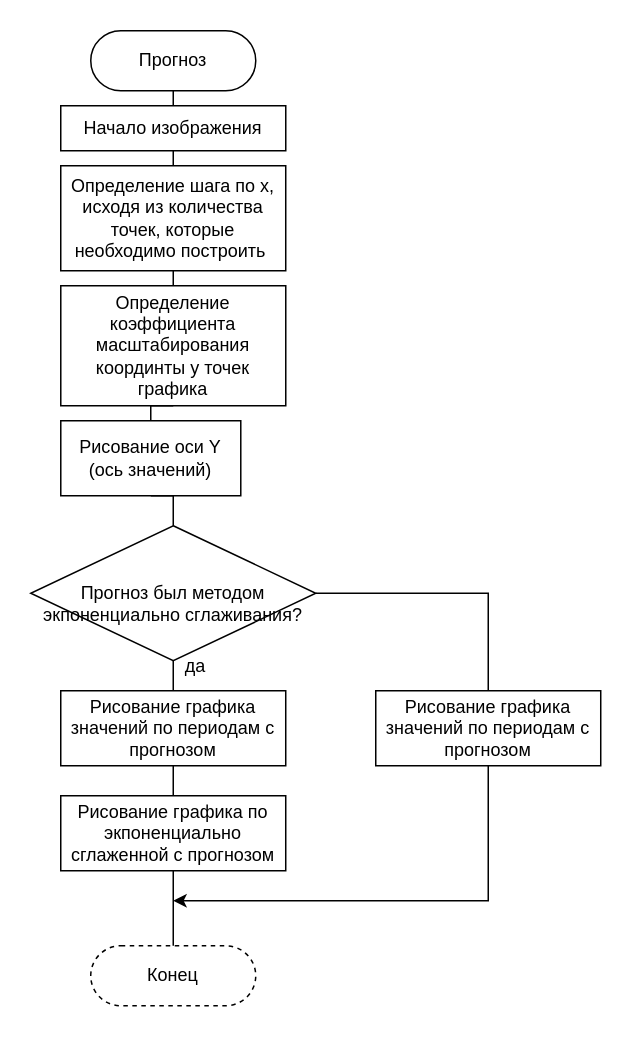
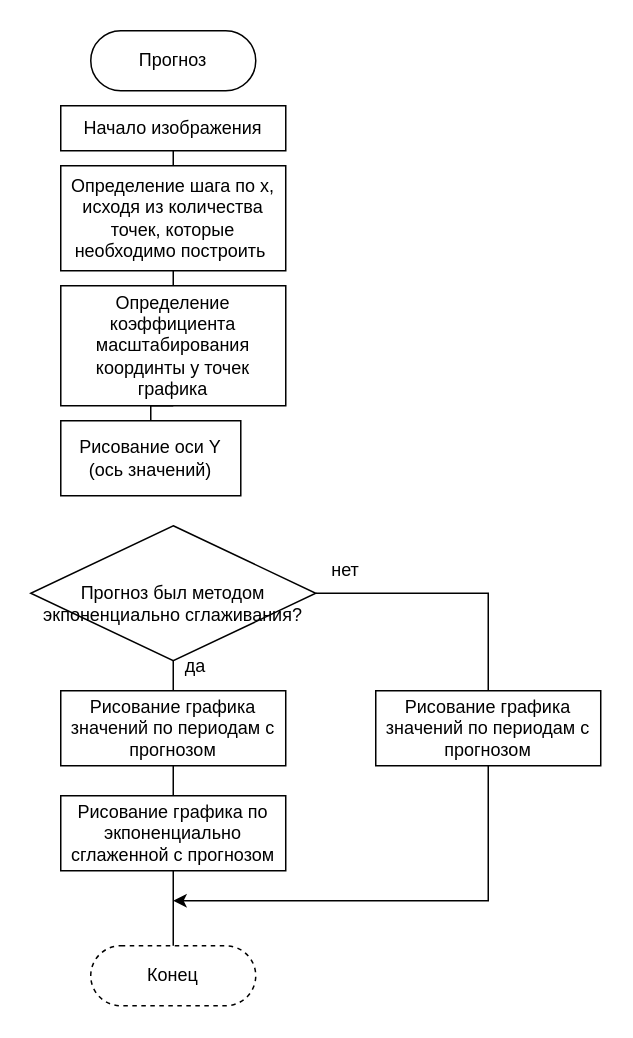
edge "Прогноз" -- "Начало изображения": removed
edge "Рисование оси Y (ось значений)" -- "Прогноз был методом экпоненциально сглаживания?": removed
node "нет": added
